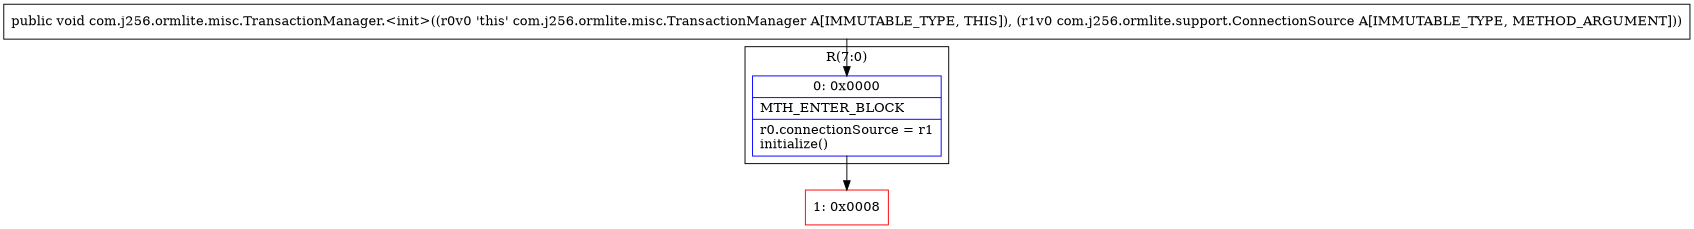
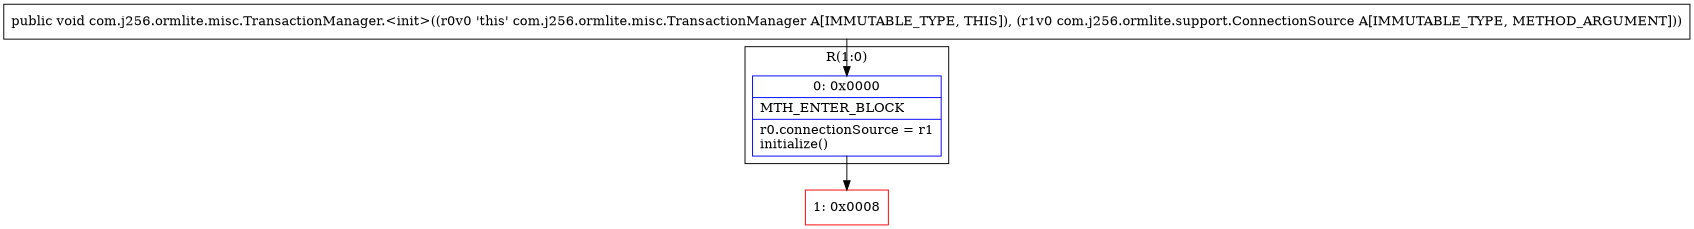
cluster "R(7:0)": label "R(7:0)" -> "R(1:0)"
